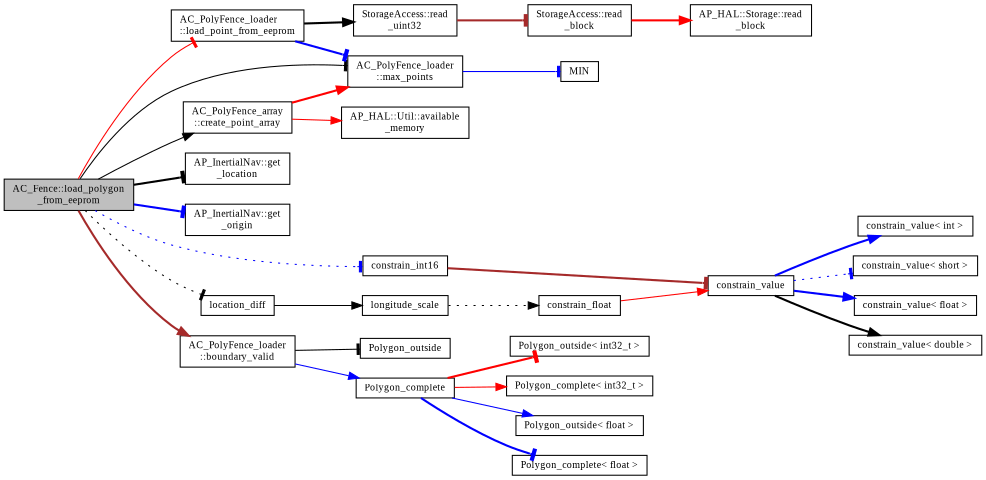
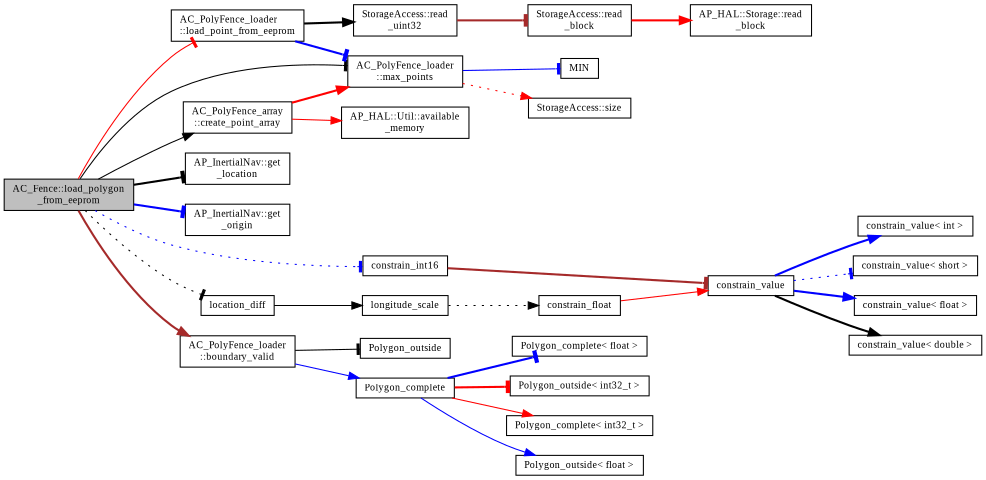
node "StorageAccess::size": added
